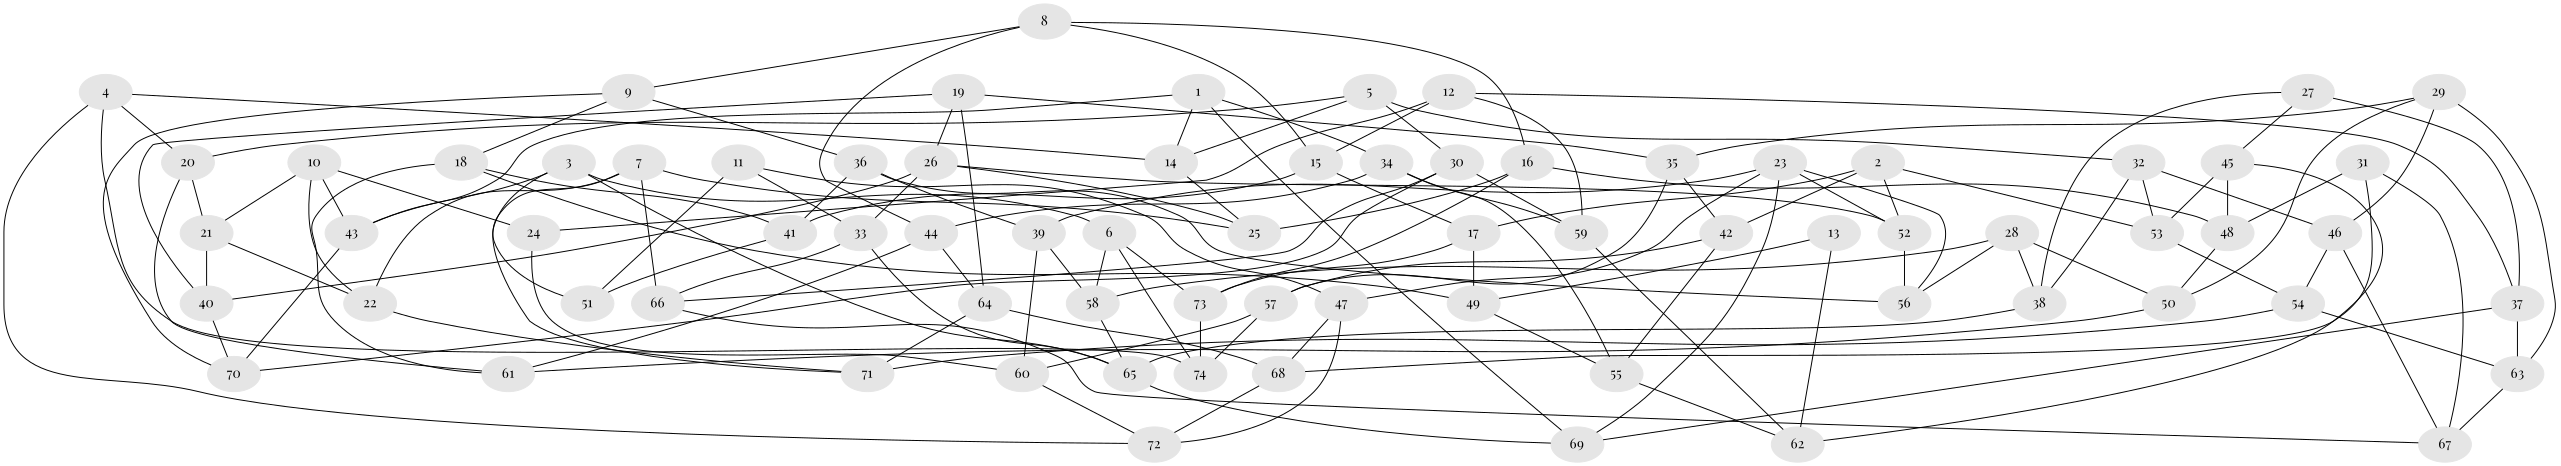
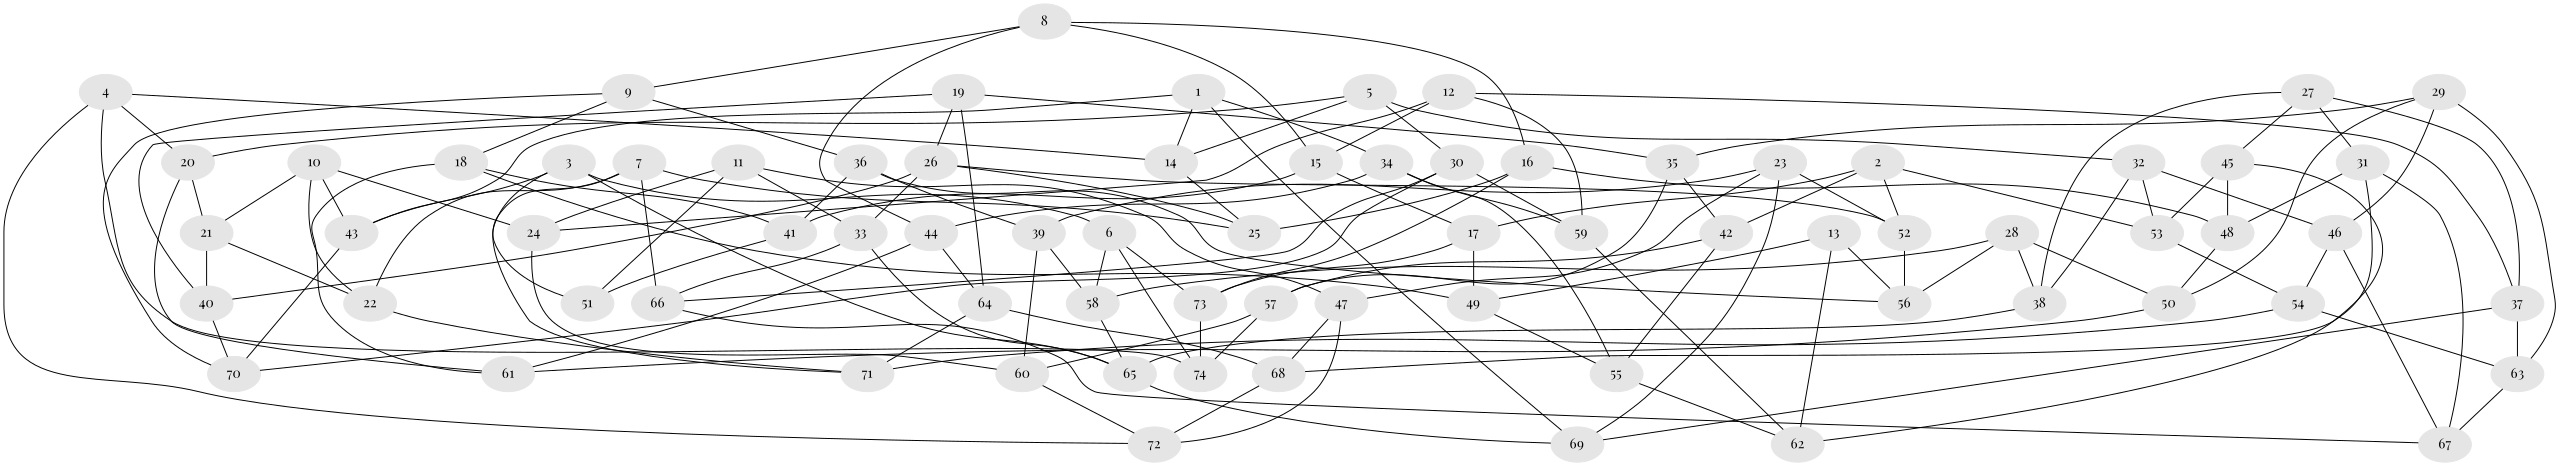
edge "27" -- "31": added
edge "11" -- "24": added
edge "23" -- "56": now "13" -- "56"
